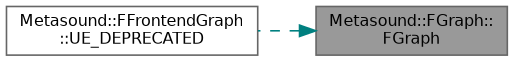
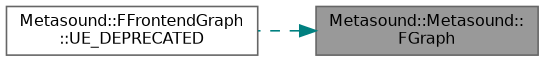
node "Metasound::FGraph:: FGraph": label "Metasound::FGraph:: FGraph" -> "Metasound::Metasound:: FGraph"
